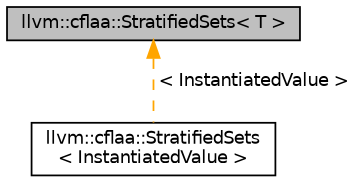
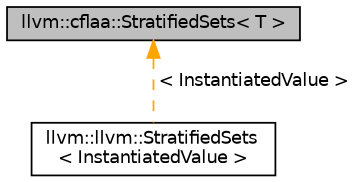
node "llvm::cflaa::StratifiedSets < InstantiatedValue >": label "llvm::cflaa::StratifiedSets < InstantiatedValue >" -> "llvm::llvm::StratifiedSets < InstantiatedValue >"
